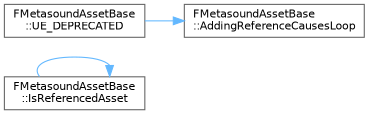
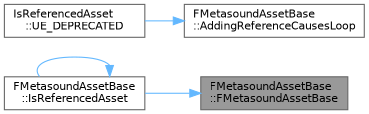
node "FMetasoundAssetBase ::UE_DEPRECATED": label "FMetasoundAssetBase ::UE_DEPRECATED" -> "IsReferencedAsset ::UE_DEPRECATED"
node "FMetasoundAssetBase ::FMetasoundAssetBase": added
